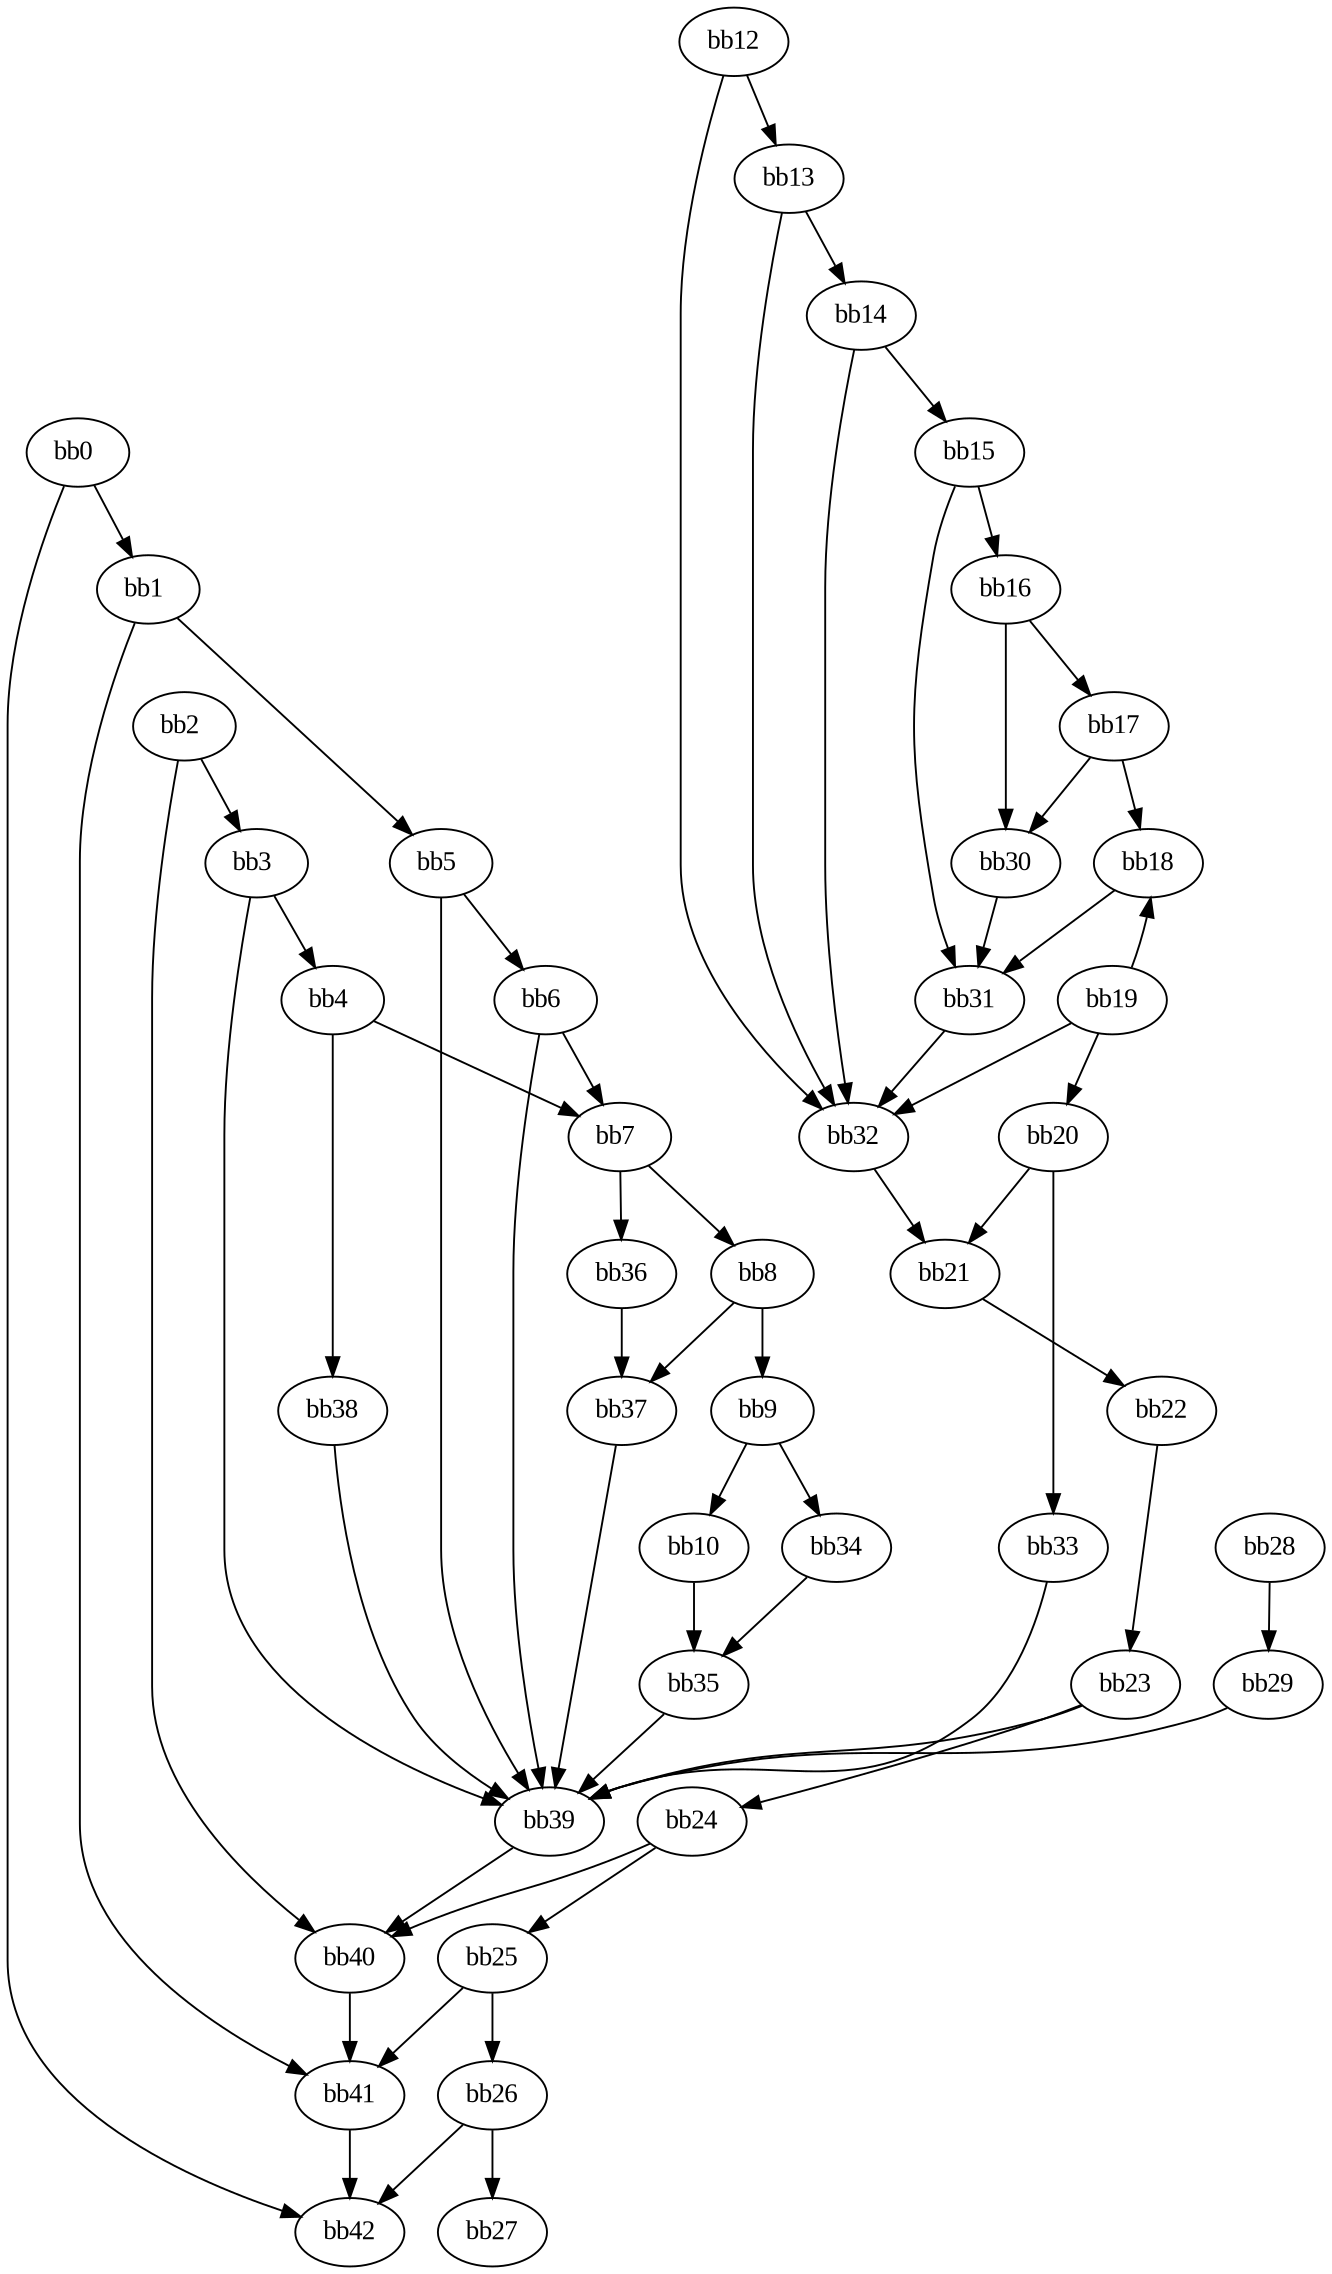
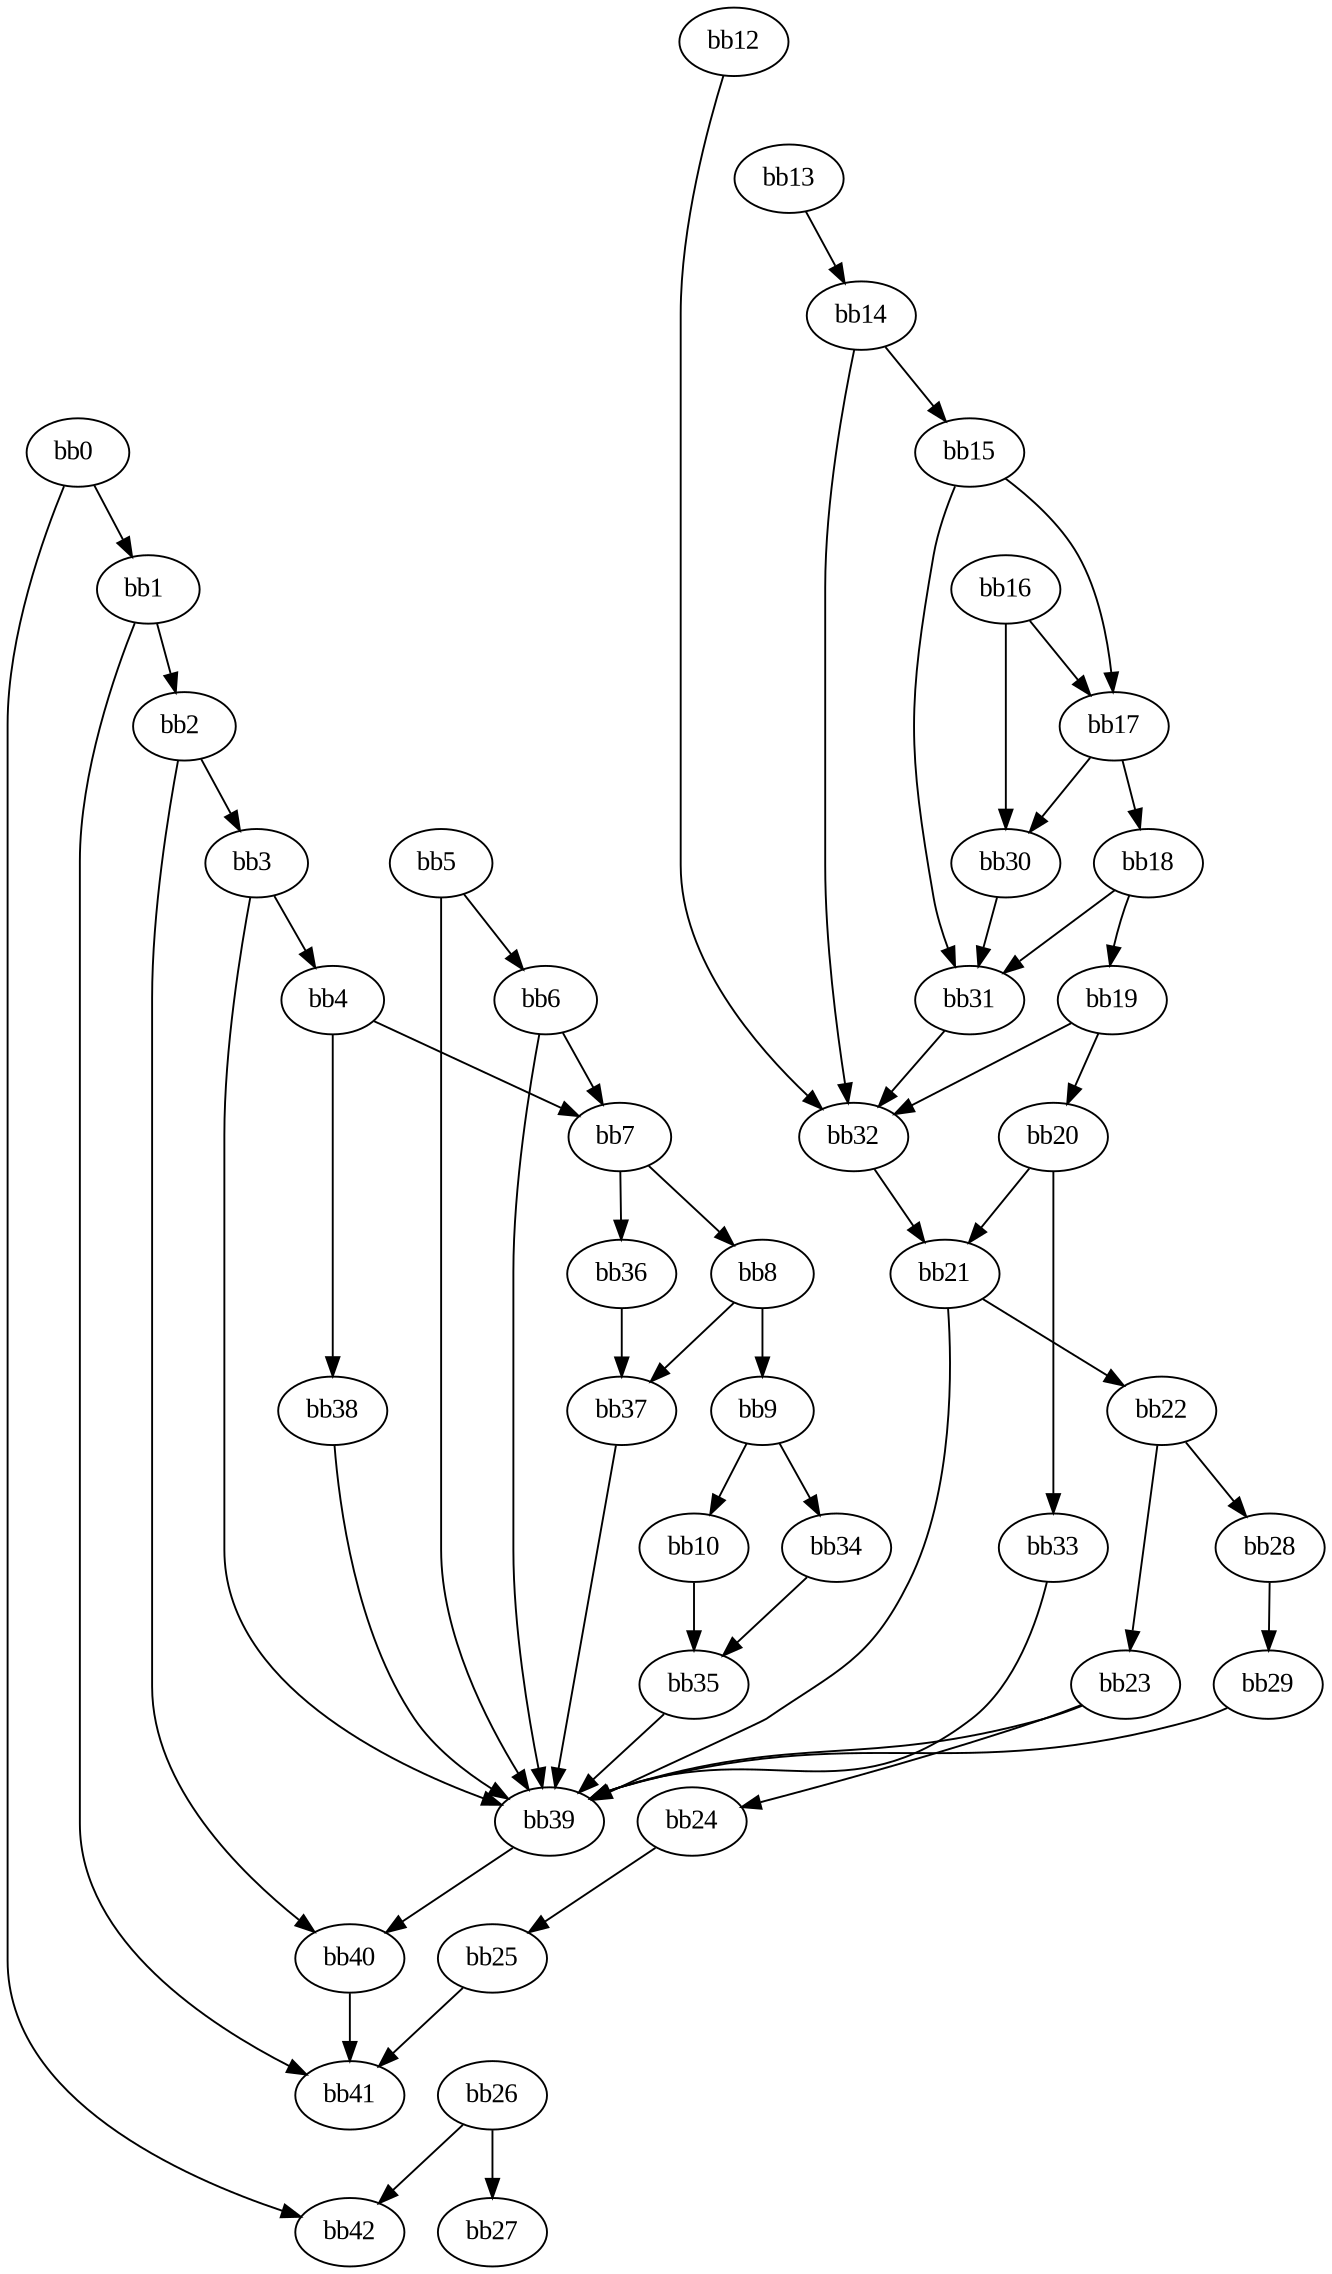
edge "bb12" -> "bb13": removed
edge "bb15" -> "bb16": now "bb15" -> "bb17"
edge "bb13" -> "bb32": removed
edge "bb1" -> "bb5": now "bb1" -> "bb2"
edge "bb19" -> "bb18": reversed
edge "bb22" -> "bb28": added
edge "bb21" -> "bb39": added
edge "bb24" -> "bb40": removed
edge "bb25" -> "bb26": removed
edge "bb41" -> "bb42": removed
